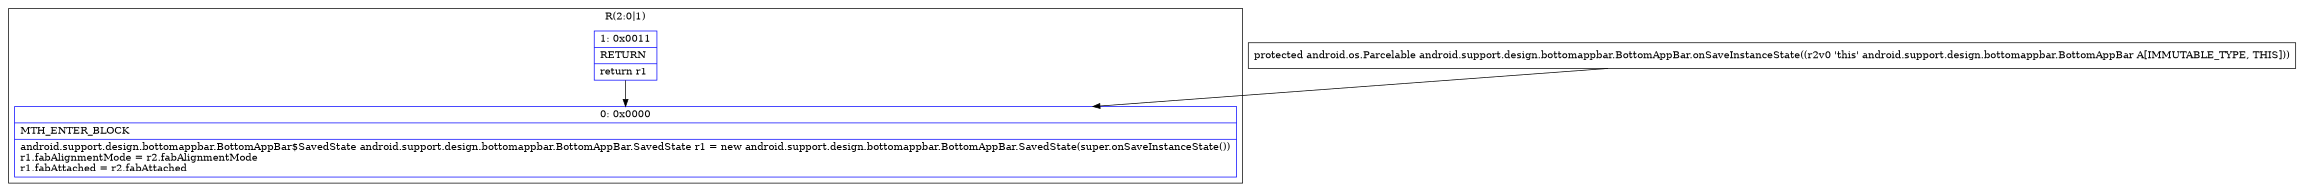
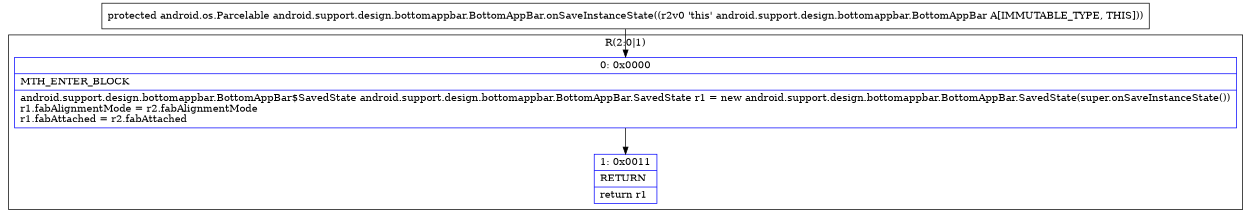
edge "1: 0x0011" -> "0: 0x0000": reversed
